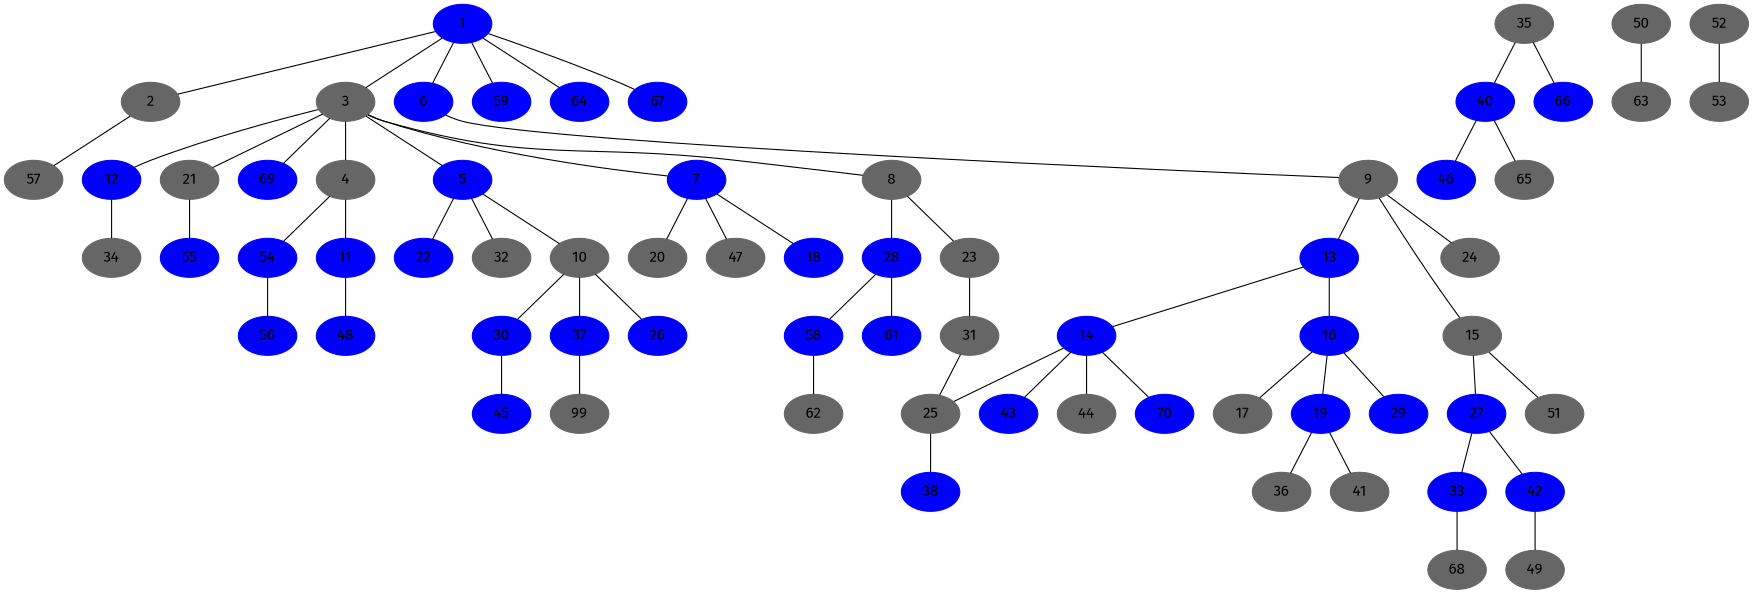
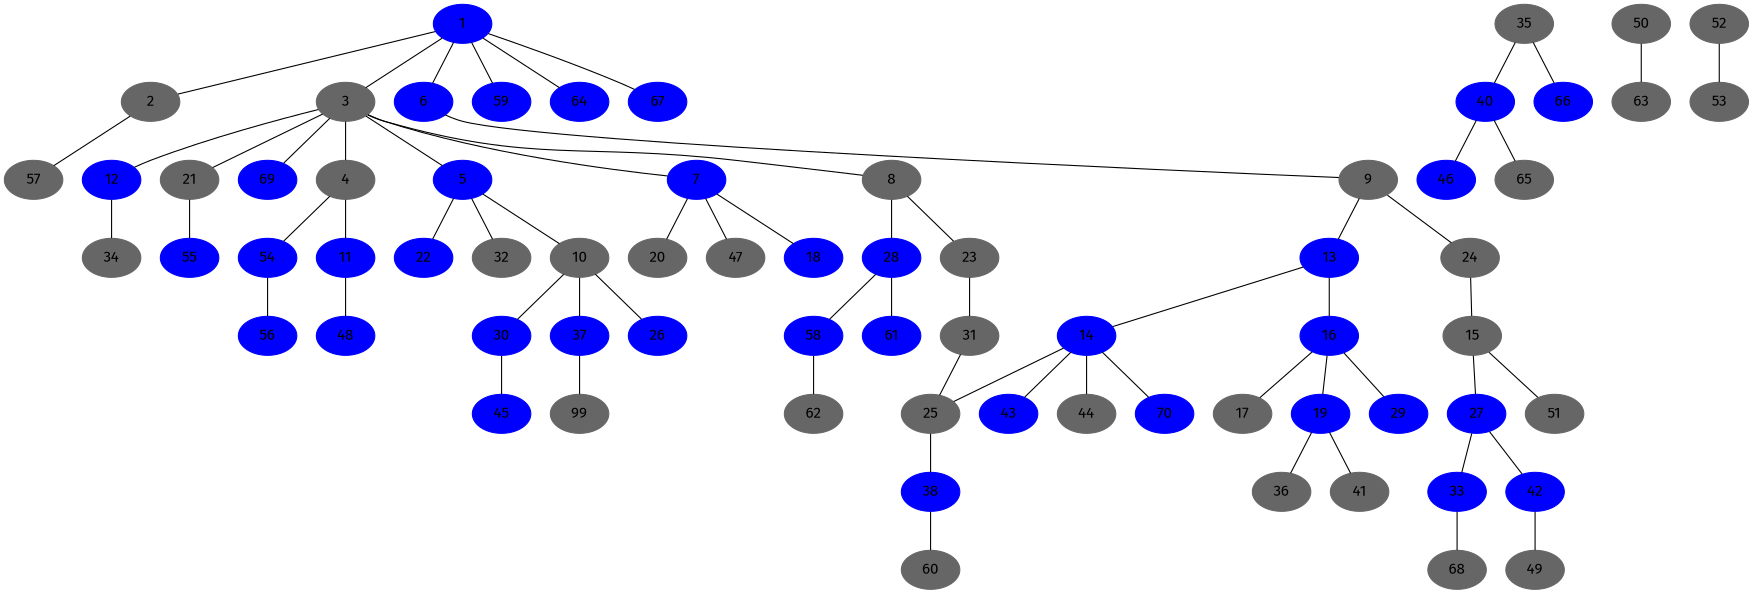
edge "9" -- "15": now "24" -- "15"
node "60": added
